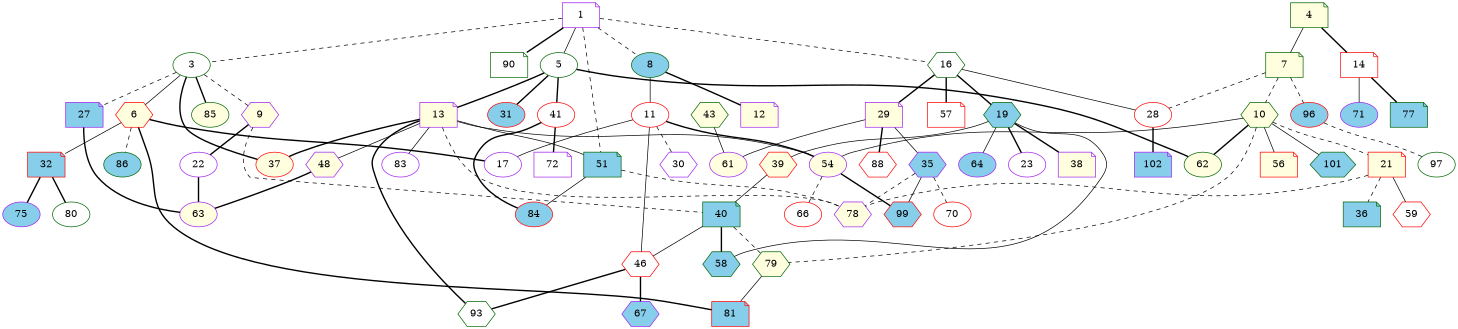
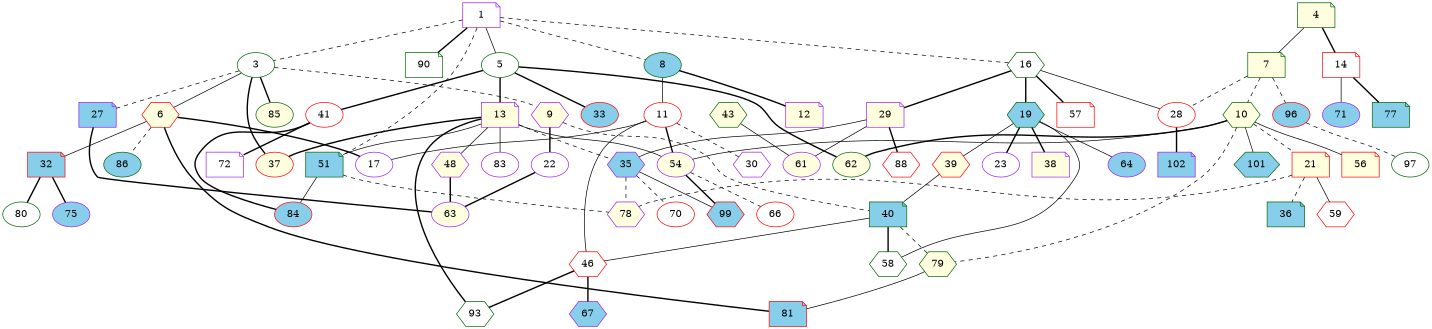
node "31": label "31" -> "33"
edge "13" -- "78": now "13" -- "35"
node "58": fillcolor skyblue -> white
